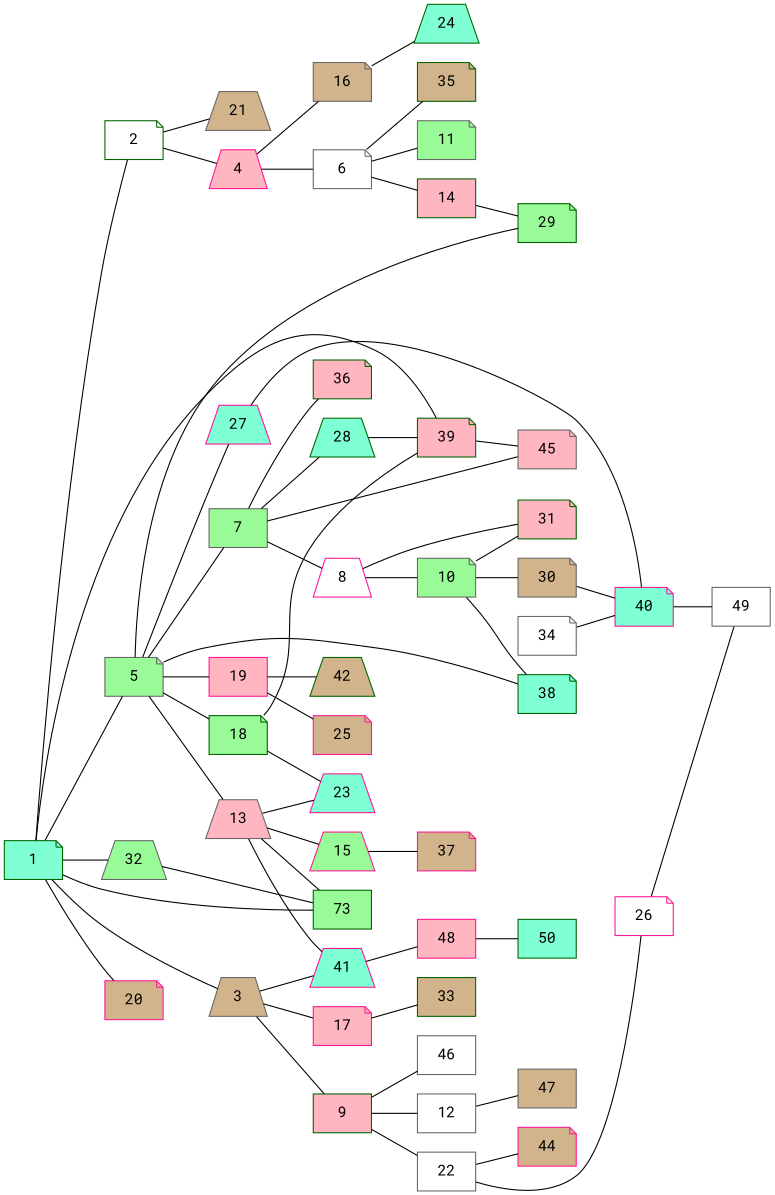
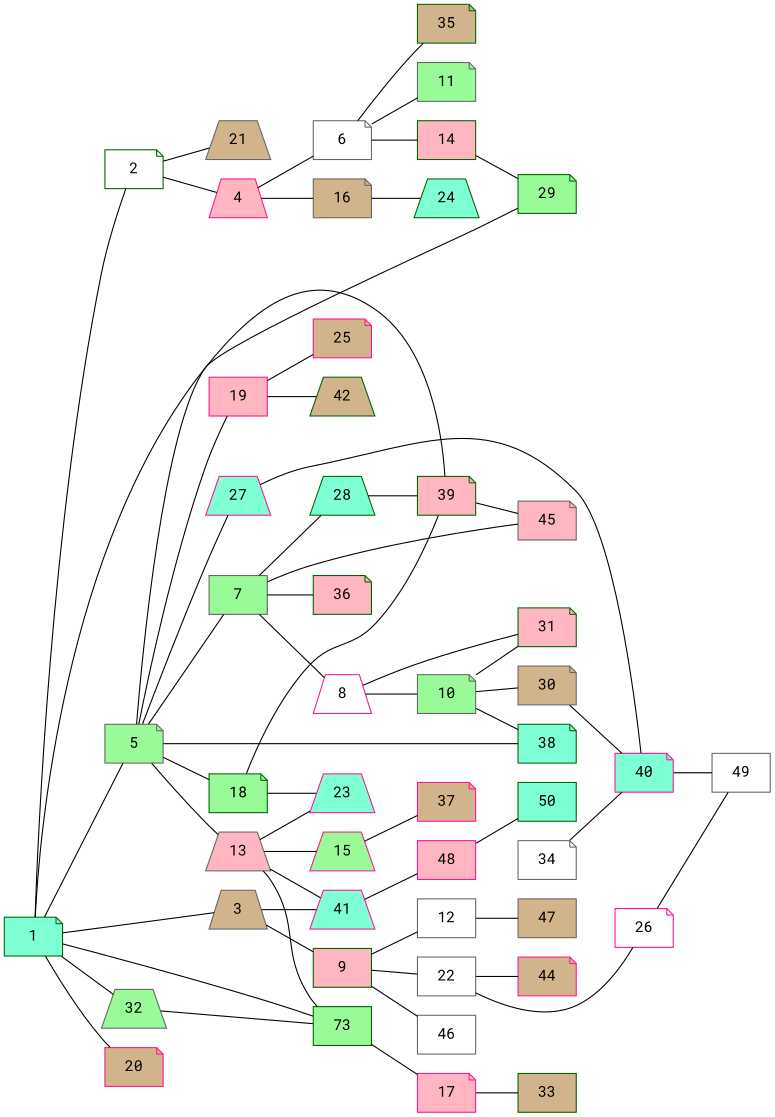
edge "3" -- "17": now "73" -- "17"
